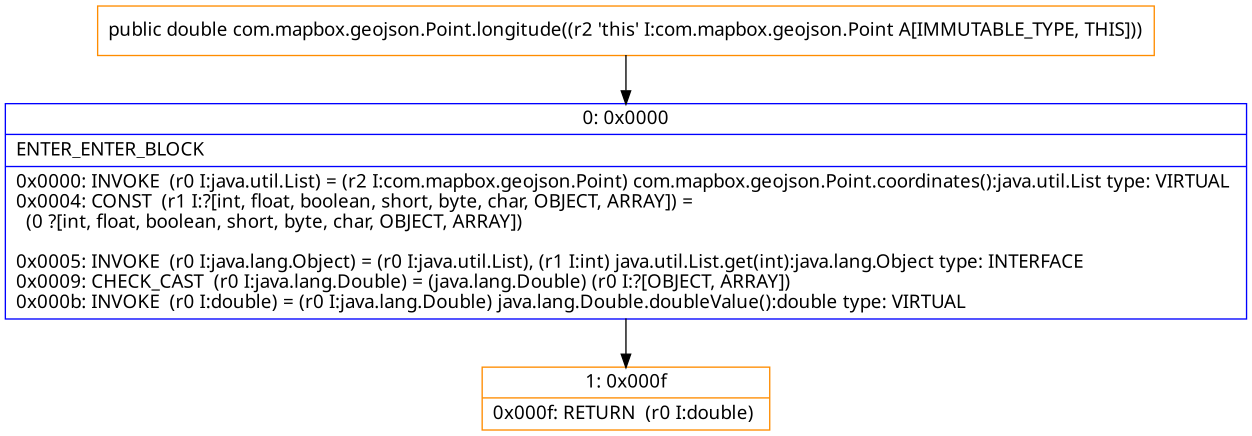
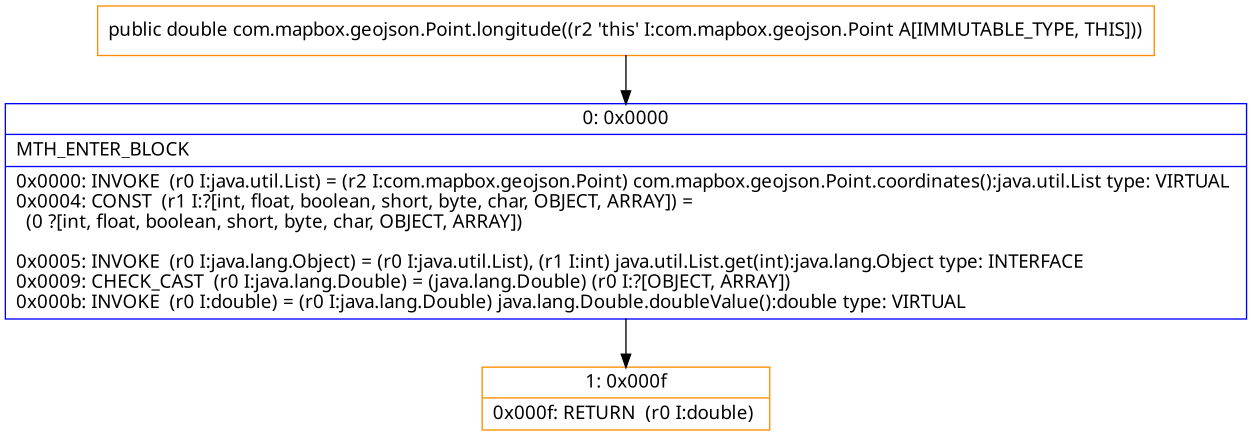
node "0: 0x0000": text "ENTER_ENTER_BLOCK" -> "MTH_ENTER_BLOCK"
